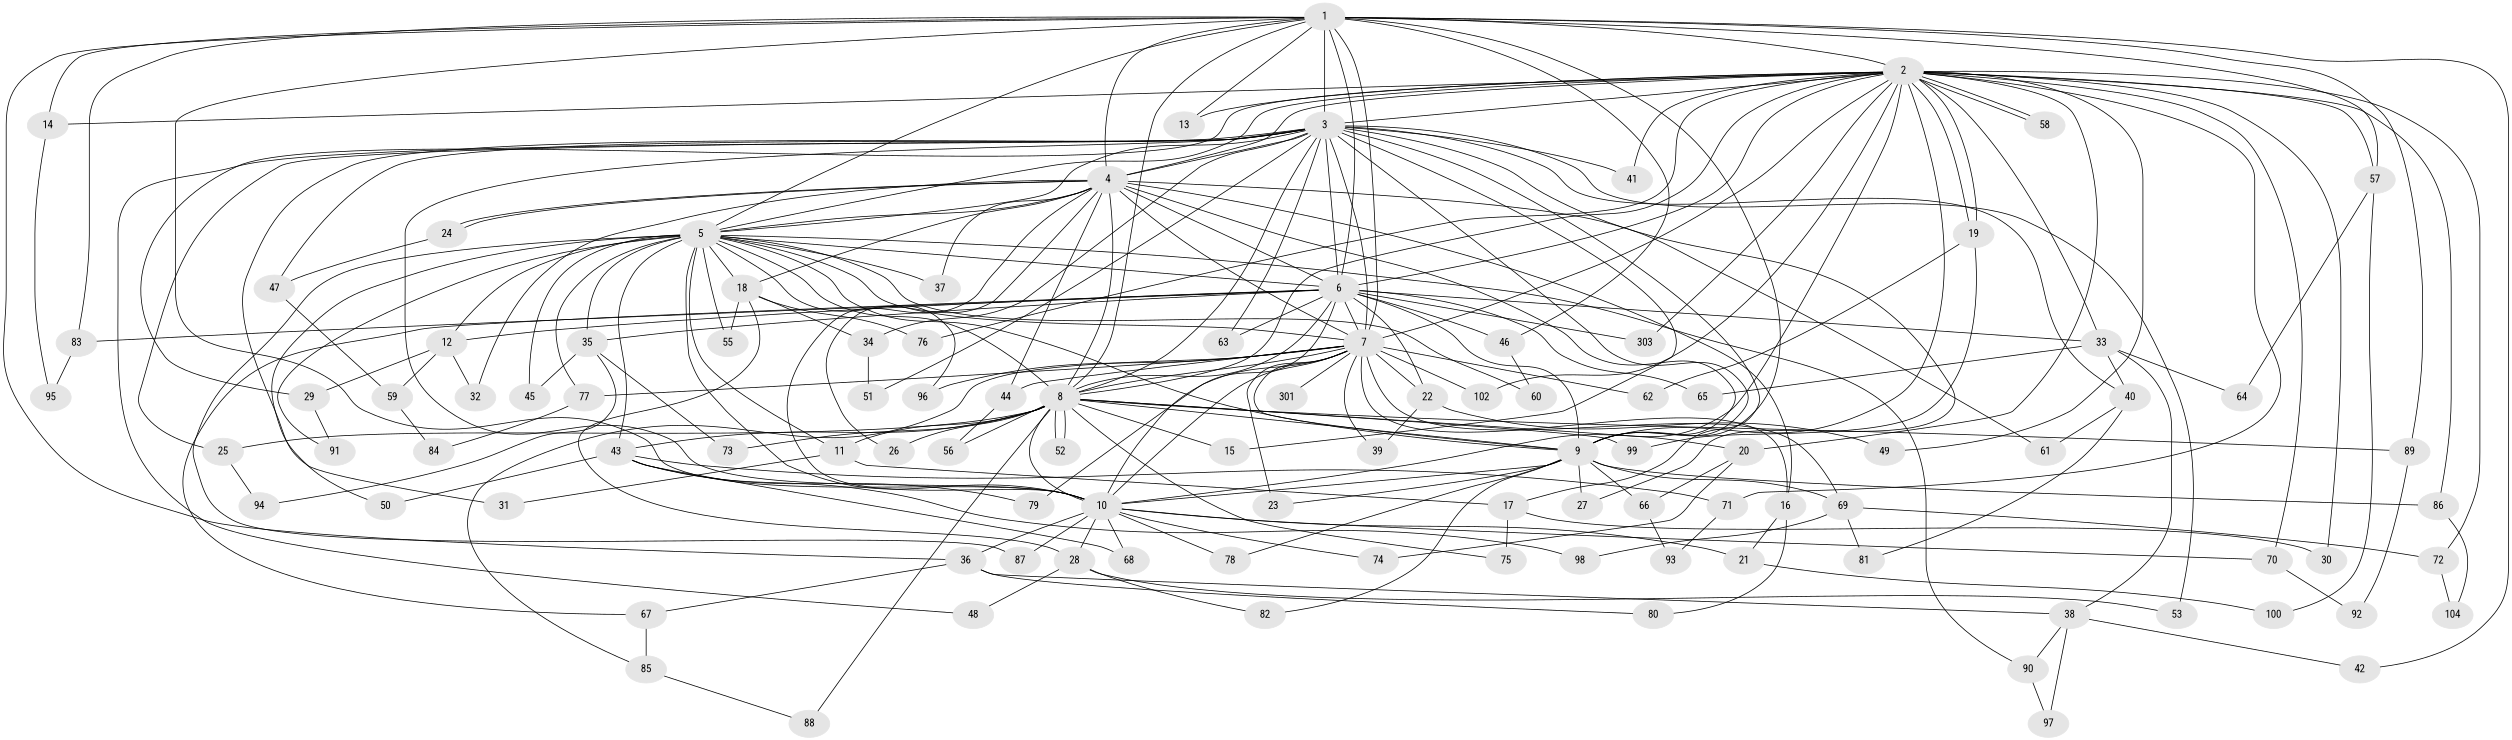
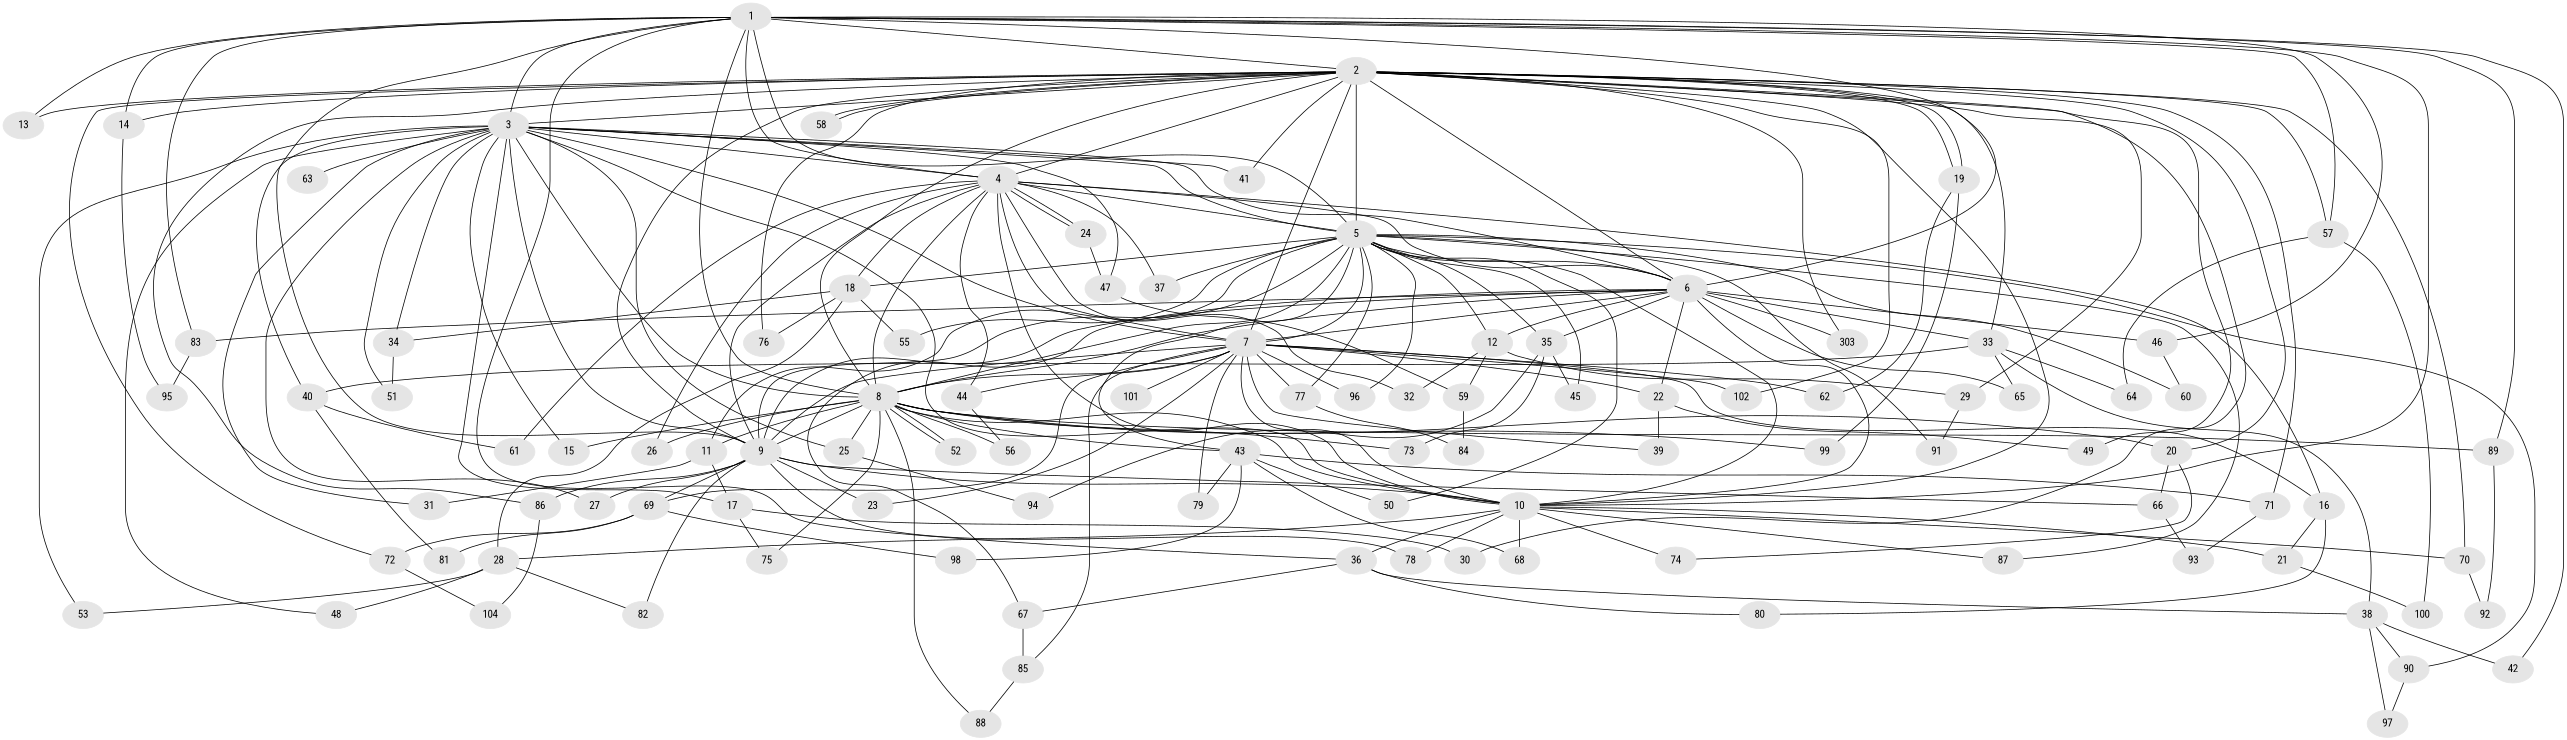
edge "1" -- "7": removed
edge "6" -- "63": removed
node "301": label "301" -> "101"
